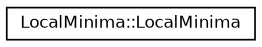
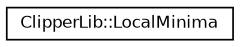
node "LocalMinima::LocalMinima": label "LocalMinima::LocalMinima" -> "ClipperLib::LocalMinima"
